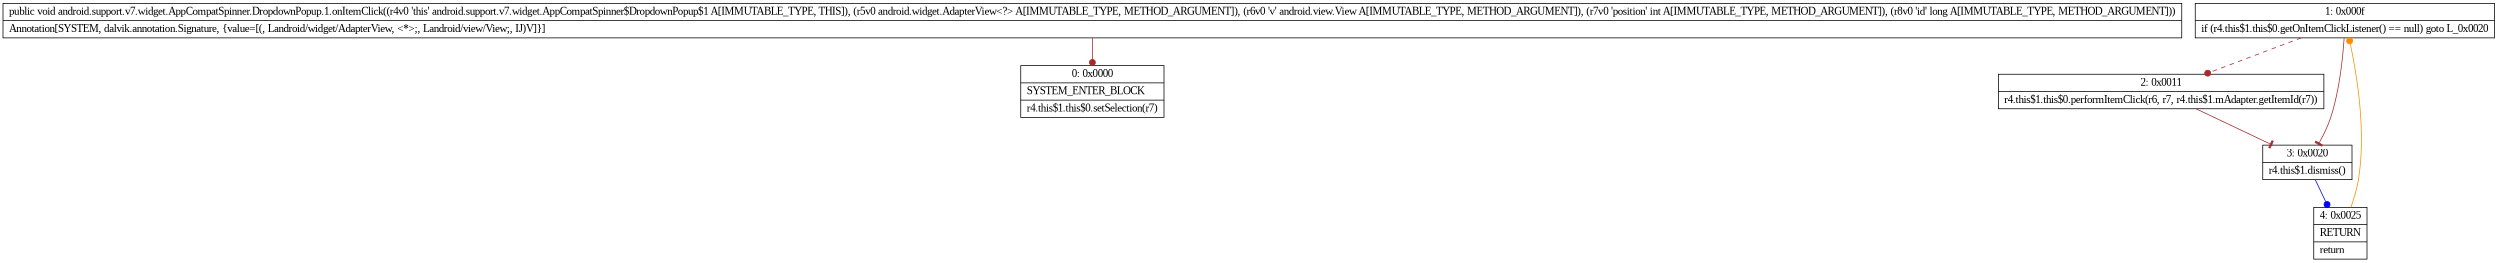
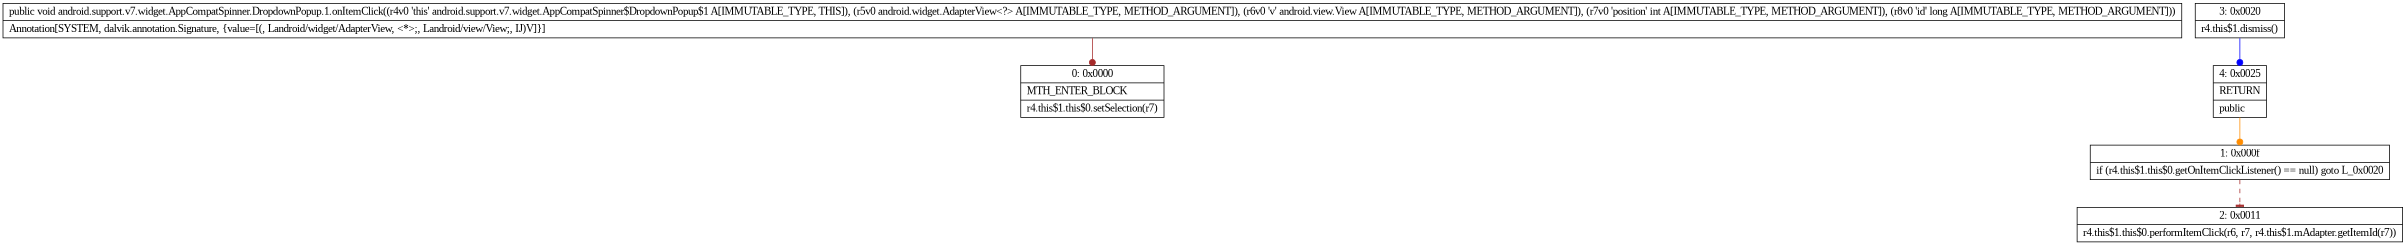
edge "1: 0x000f" -> "2: 0x0011": arrowhead dot -> tee
node "0: 0x0000": text "SYSTEM_ENTER_BLOCK" -> "MTH_ENTER_BLOCK"
edge "1: 0x000f" -> "3: 0x0020": removed
edge "2: 0x0011" -> "3: 0x0020": removed
node "4: 0x0025": text "return" -> "public"
